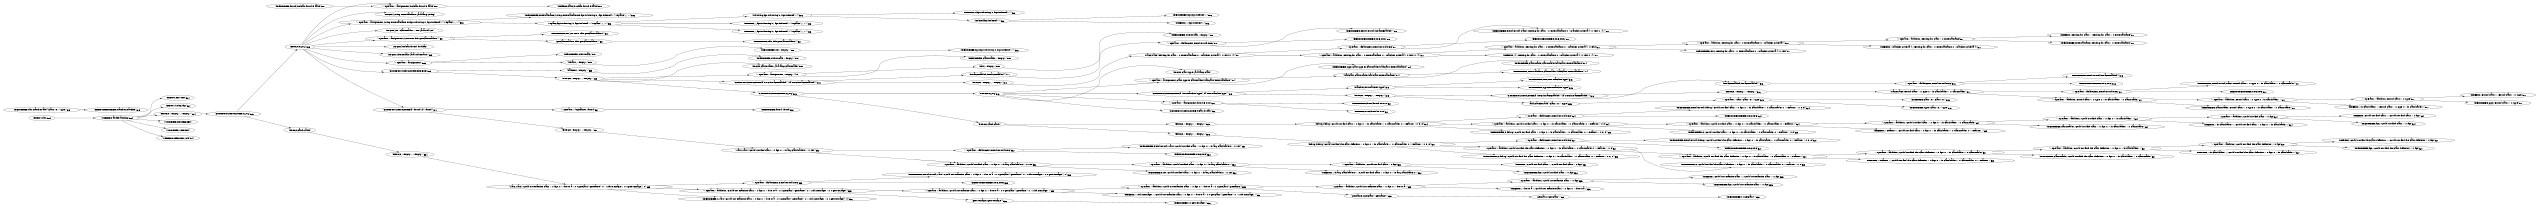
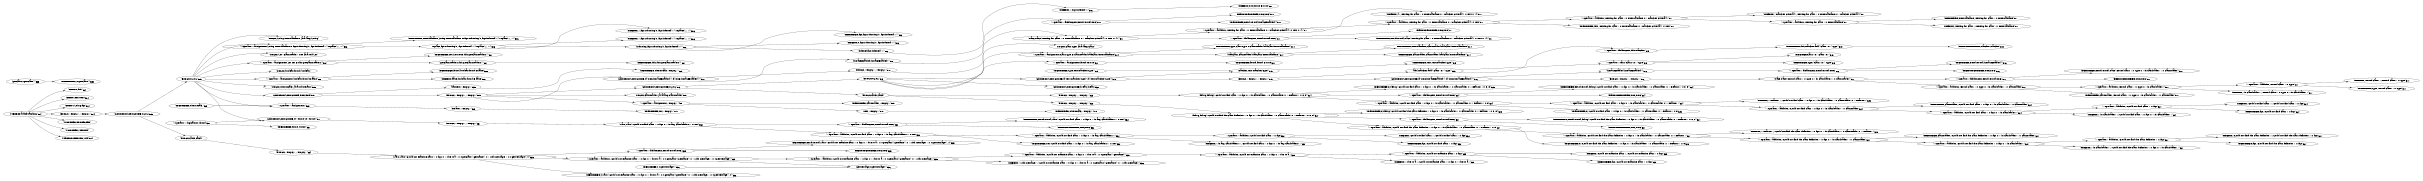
edge "(IDENTIFIER,found,boolean found = false)" -> "(<operator>.assignment,boolean found = false)": reversed
node "(IDENTIFIER,fqn,fqn.indexOf('.'))": removed
edge "(IDENTIFIER,set,<empty>)" -> "(IDENTIFIER,fqn,fqn.substring(0, fqn.indexOf('.')))": now "(substring,fqn.substring(0, fqn.indexOf('.')))" -> "(IDENTIFIER,fqn,fqn.substring(0, fqn.indexOf('.')))"
node "(<operator>.fieldAccess,this.matches)": added
edge "(<operator>.assignment,)" -> "(IDENTIFIER,$iterLocal3,)": reversed
edge "(matches,test.matches(type))" -> "(IDENTIFIER,type,test.matches(type))": reversed
edge "(<operator>.assignment,found = true)" -> "(LITERAL,true,found = true)": now "(LITERAL,'.',fqn.indexOf('.'))" -> "(LITERAL,true,found = true)"
edge "(CONTROL_STRUCTURE,if (!found),if (!found))" -> "(<operator>.logicalNot,!found)": reversed
edge "(PARAM,this)" -> "(METHOD,addIfMatching)": reversed
node "(getName,t.getClass().getName())": removed
edge "(getMessage,t.getMessage())" -> "(IDENTIFIER,t,t.getMessage())": reversed
